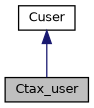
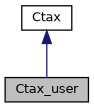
node "Cuser": label "Cuser" -> "Ctax"
